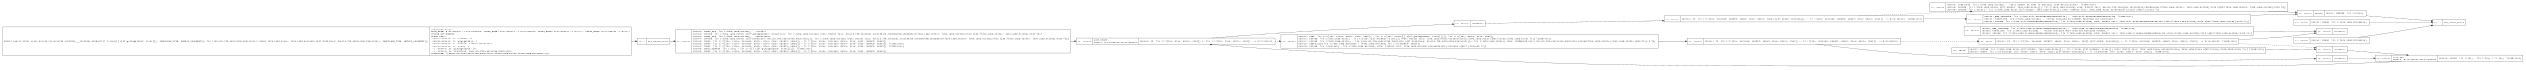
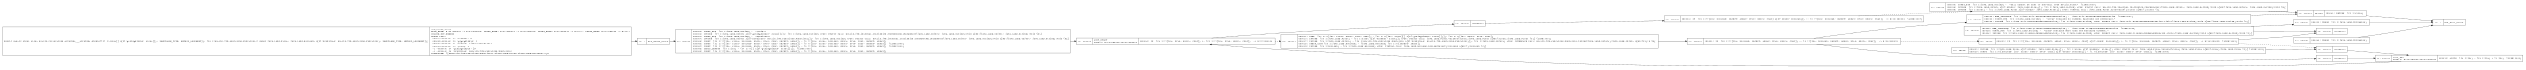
edge "31: 0x0036" -> "34: 0x0042": now "25: 0x0021" -> "34: 0x0042"
node "21: ?": text "MTH_CROSS_BLOCK" -> "MTH_EXIT_BLOCK"
edge "28: 0x002b" -> "29: 0x0032": added
